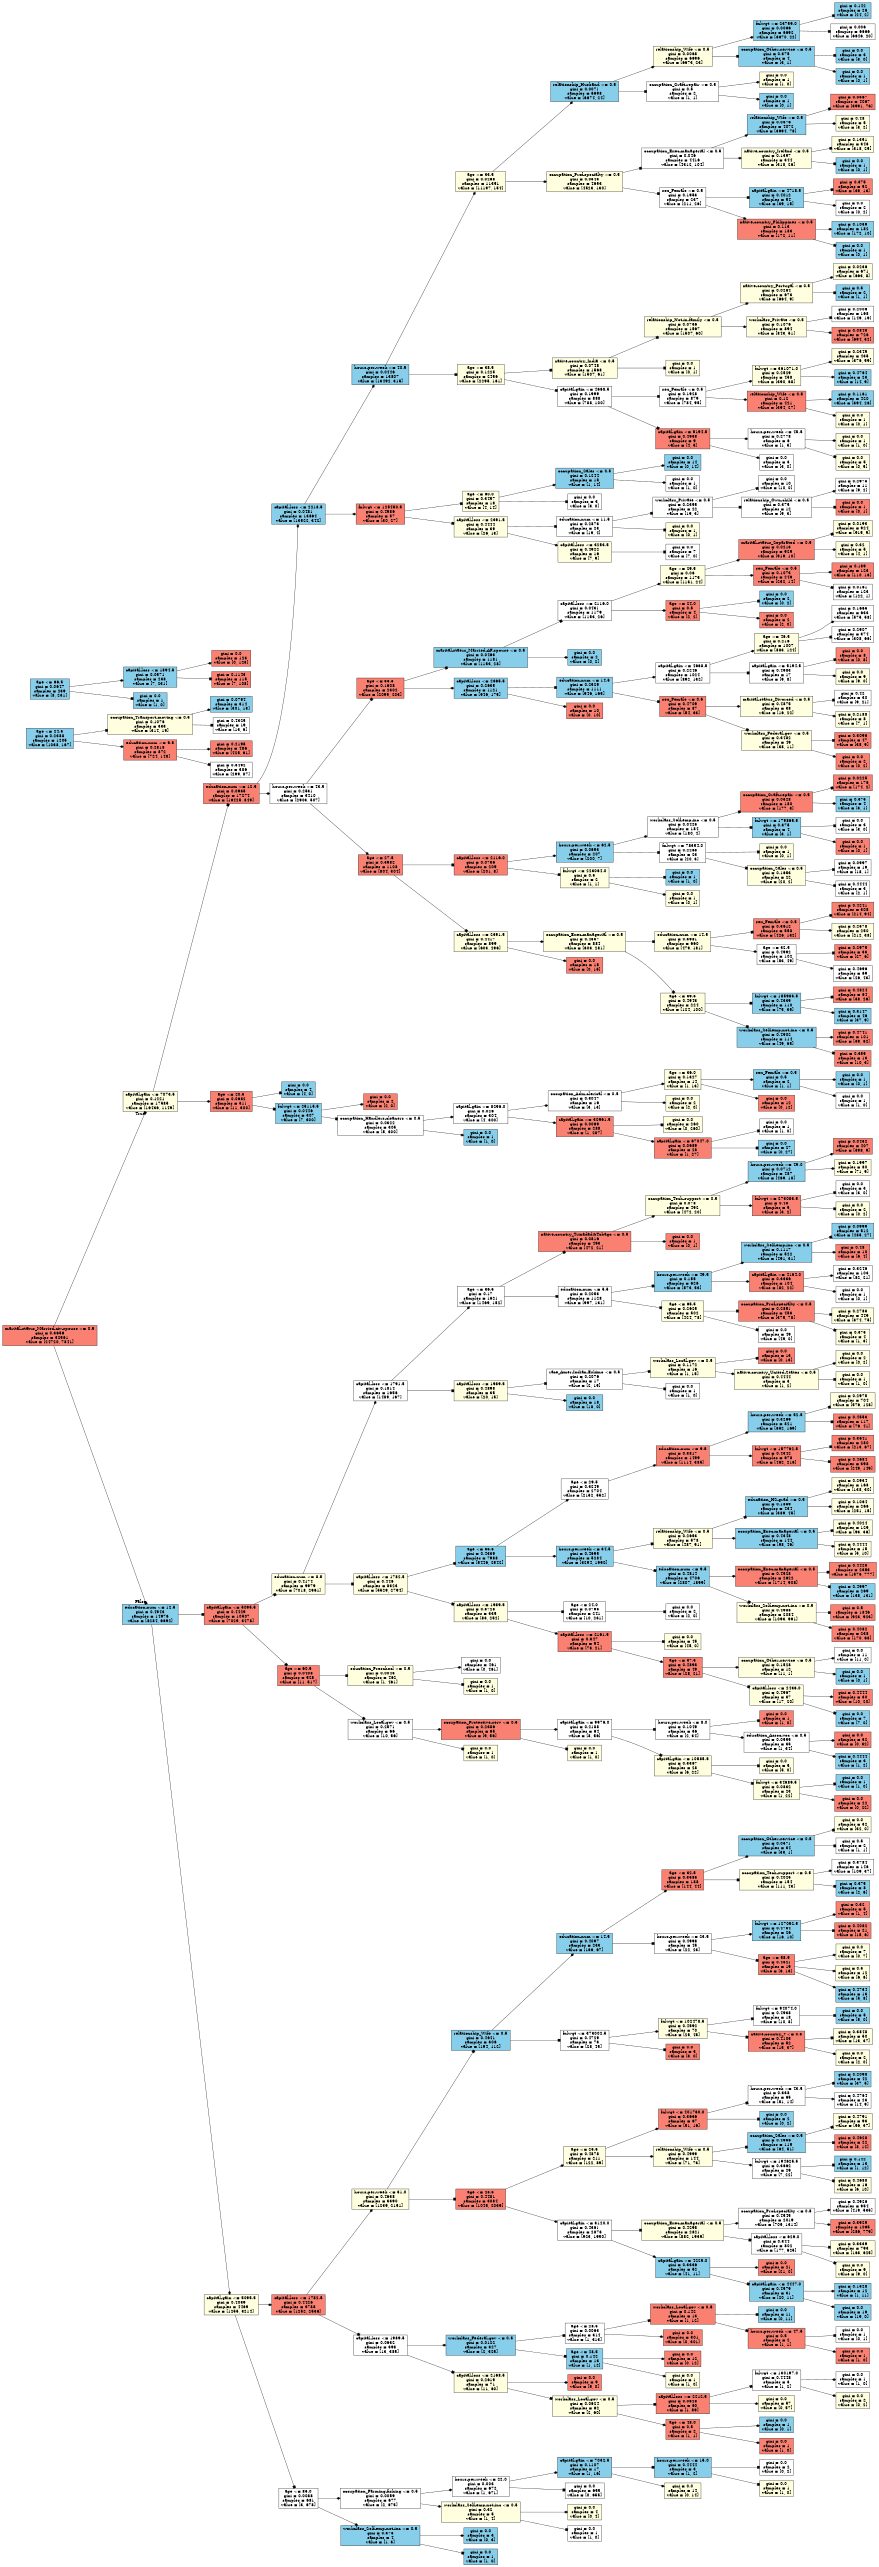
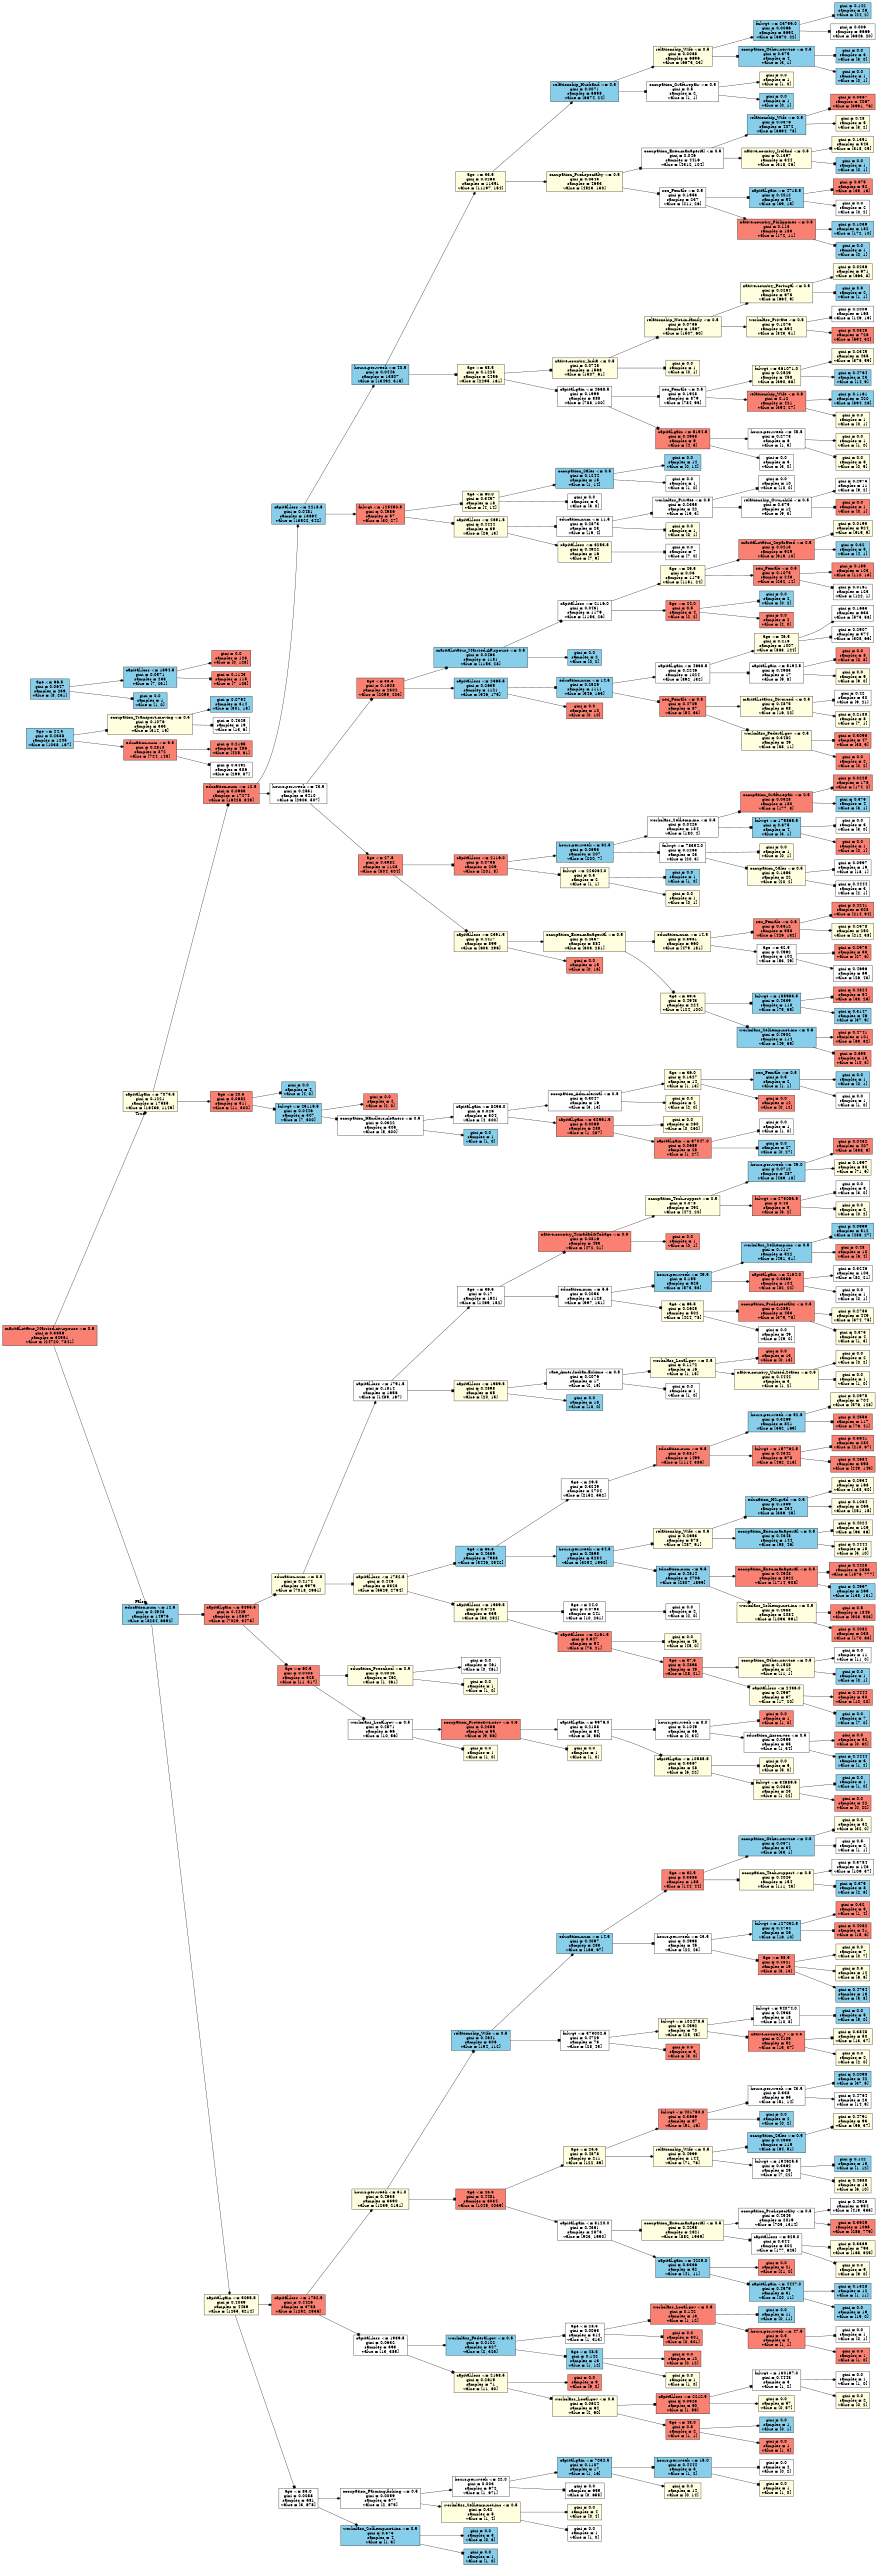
node "gini = 0.32 samples = 5 value = [4, 1]": fillcolor lightyellow -> skyblue
node "gini = 0.4628 samples = 22 value = [8, 14]": removed
edge "age <= 28.5 gini = 0.0063 samples = 314 value = [1, 313]" -> "gini = 0.0 samples = 301 value = [0, 301]": arrowhead diamond -> box
